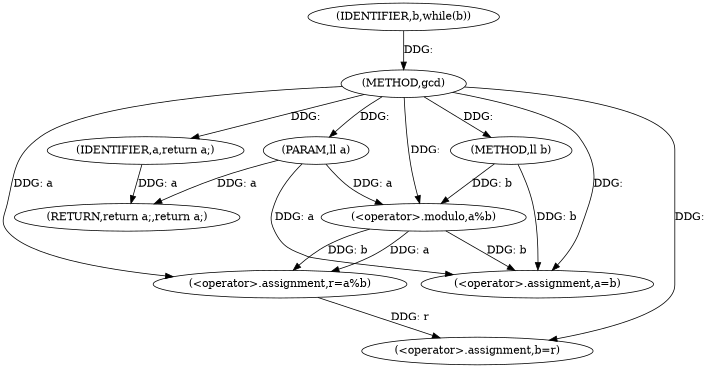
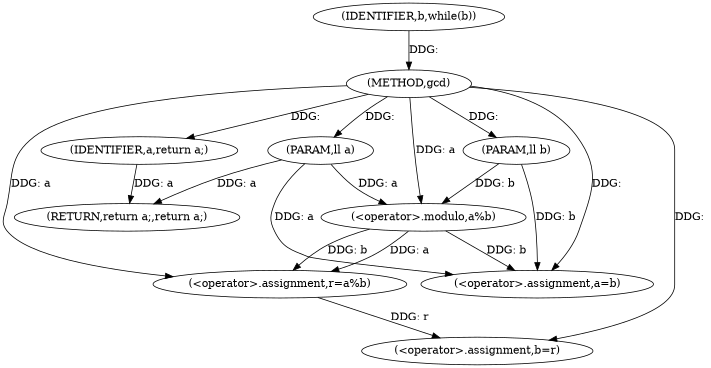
edge "(METHOD,gcd)" -> "(<operator>.modulo,a%b)": label "DDG: " -> "DDG: a"
node "(METHOD,ll b)": label "(METHOD,ll b)" -> "(PARAM,ll b)"
